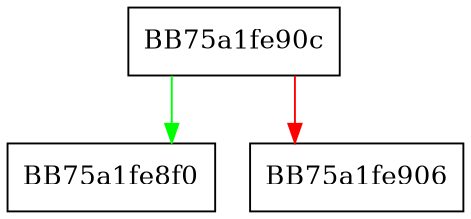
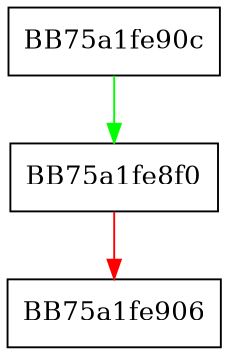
edge "BB75a1fe90c" -> "BB75a1fe906": now "BB75a1fe8f0" -> "BB75a1fe906"
